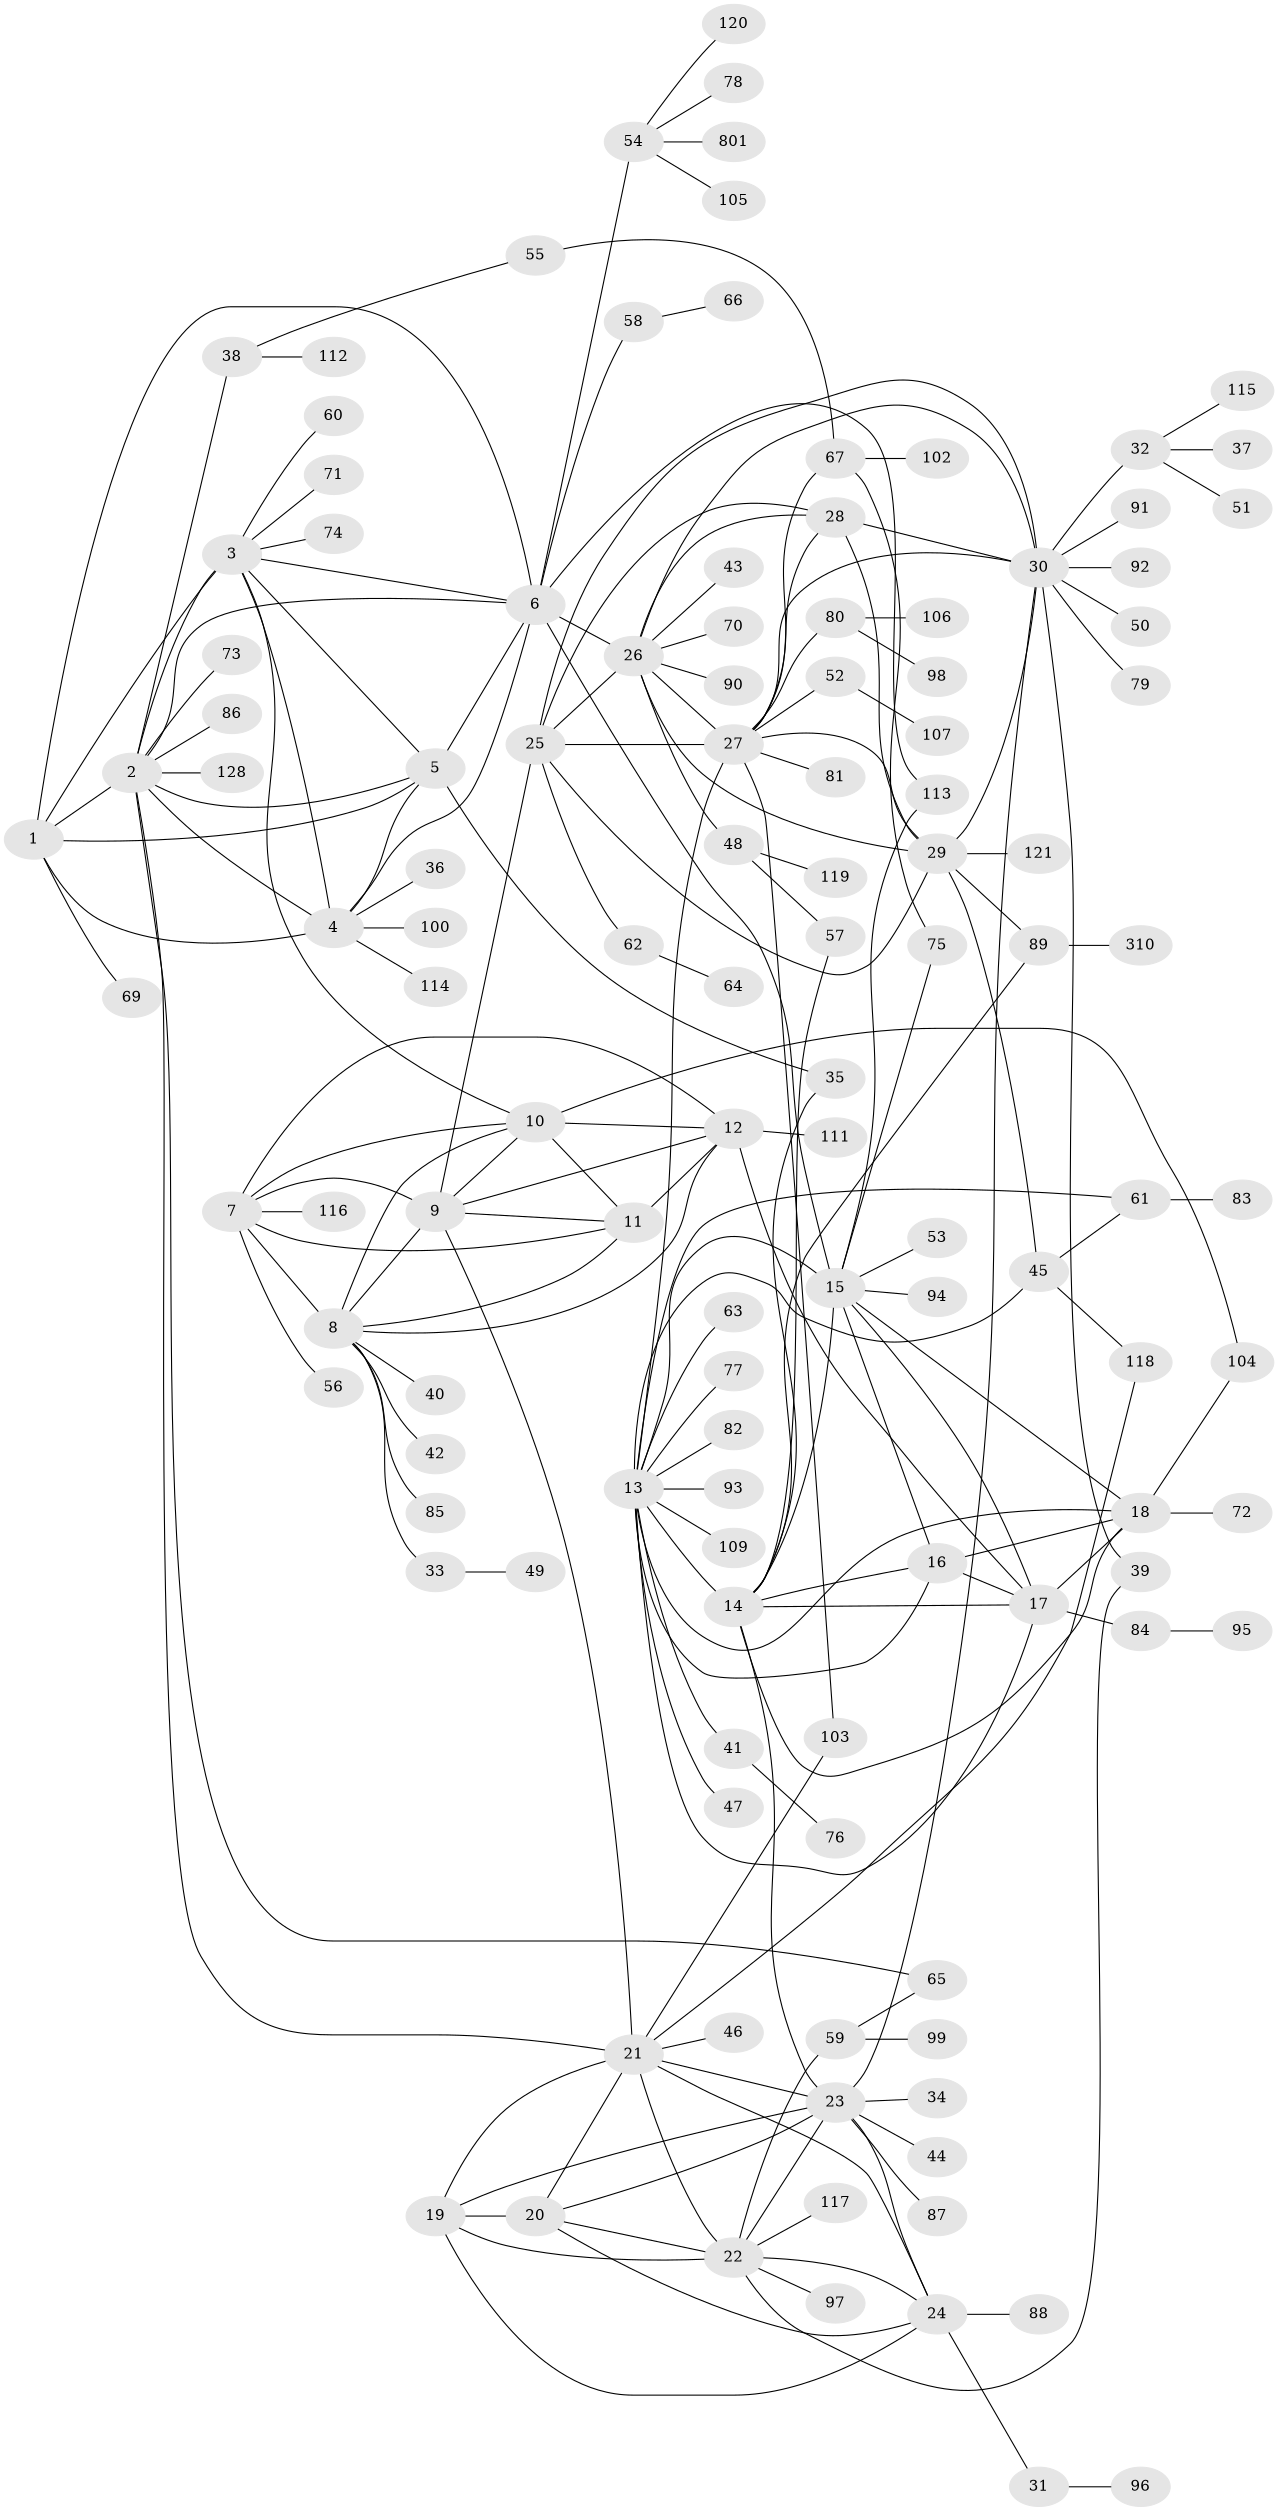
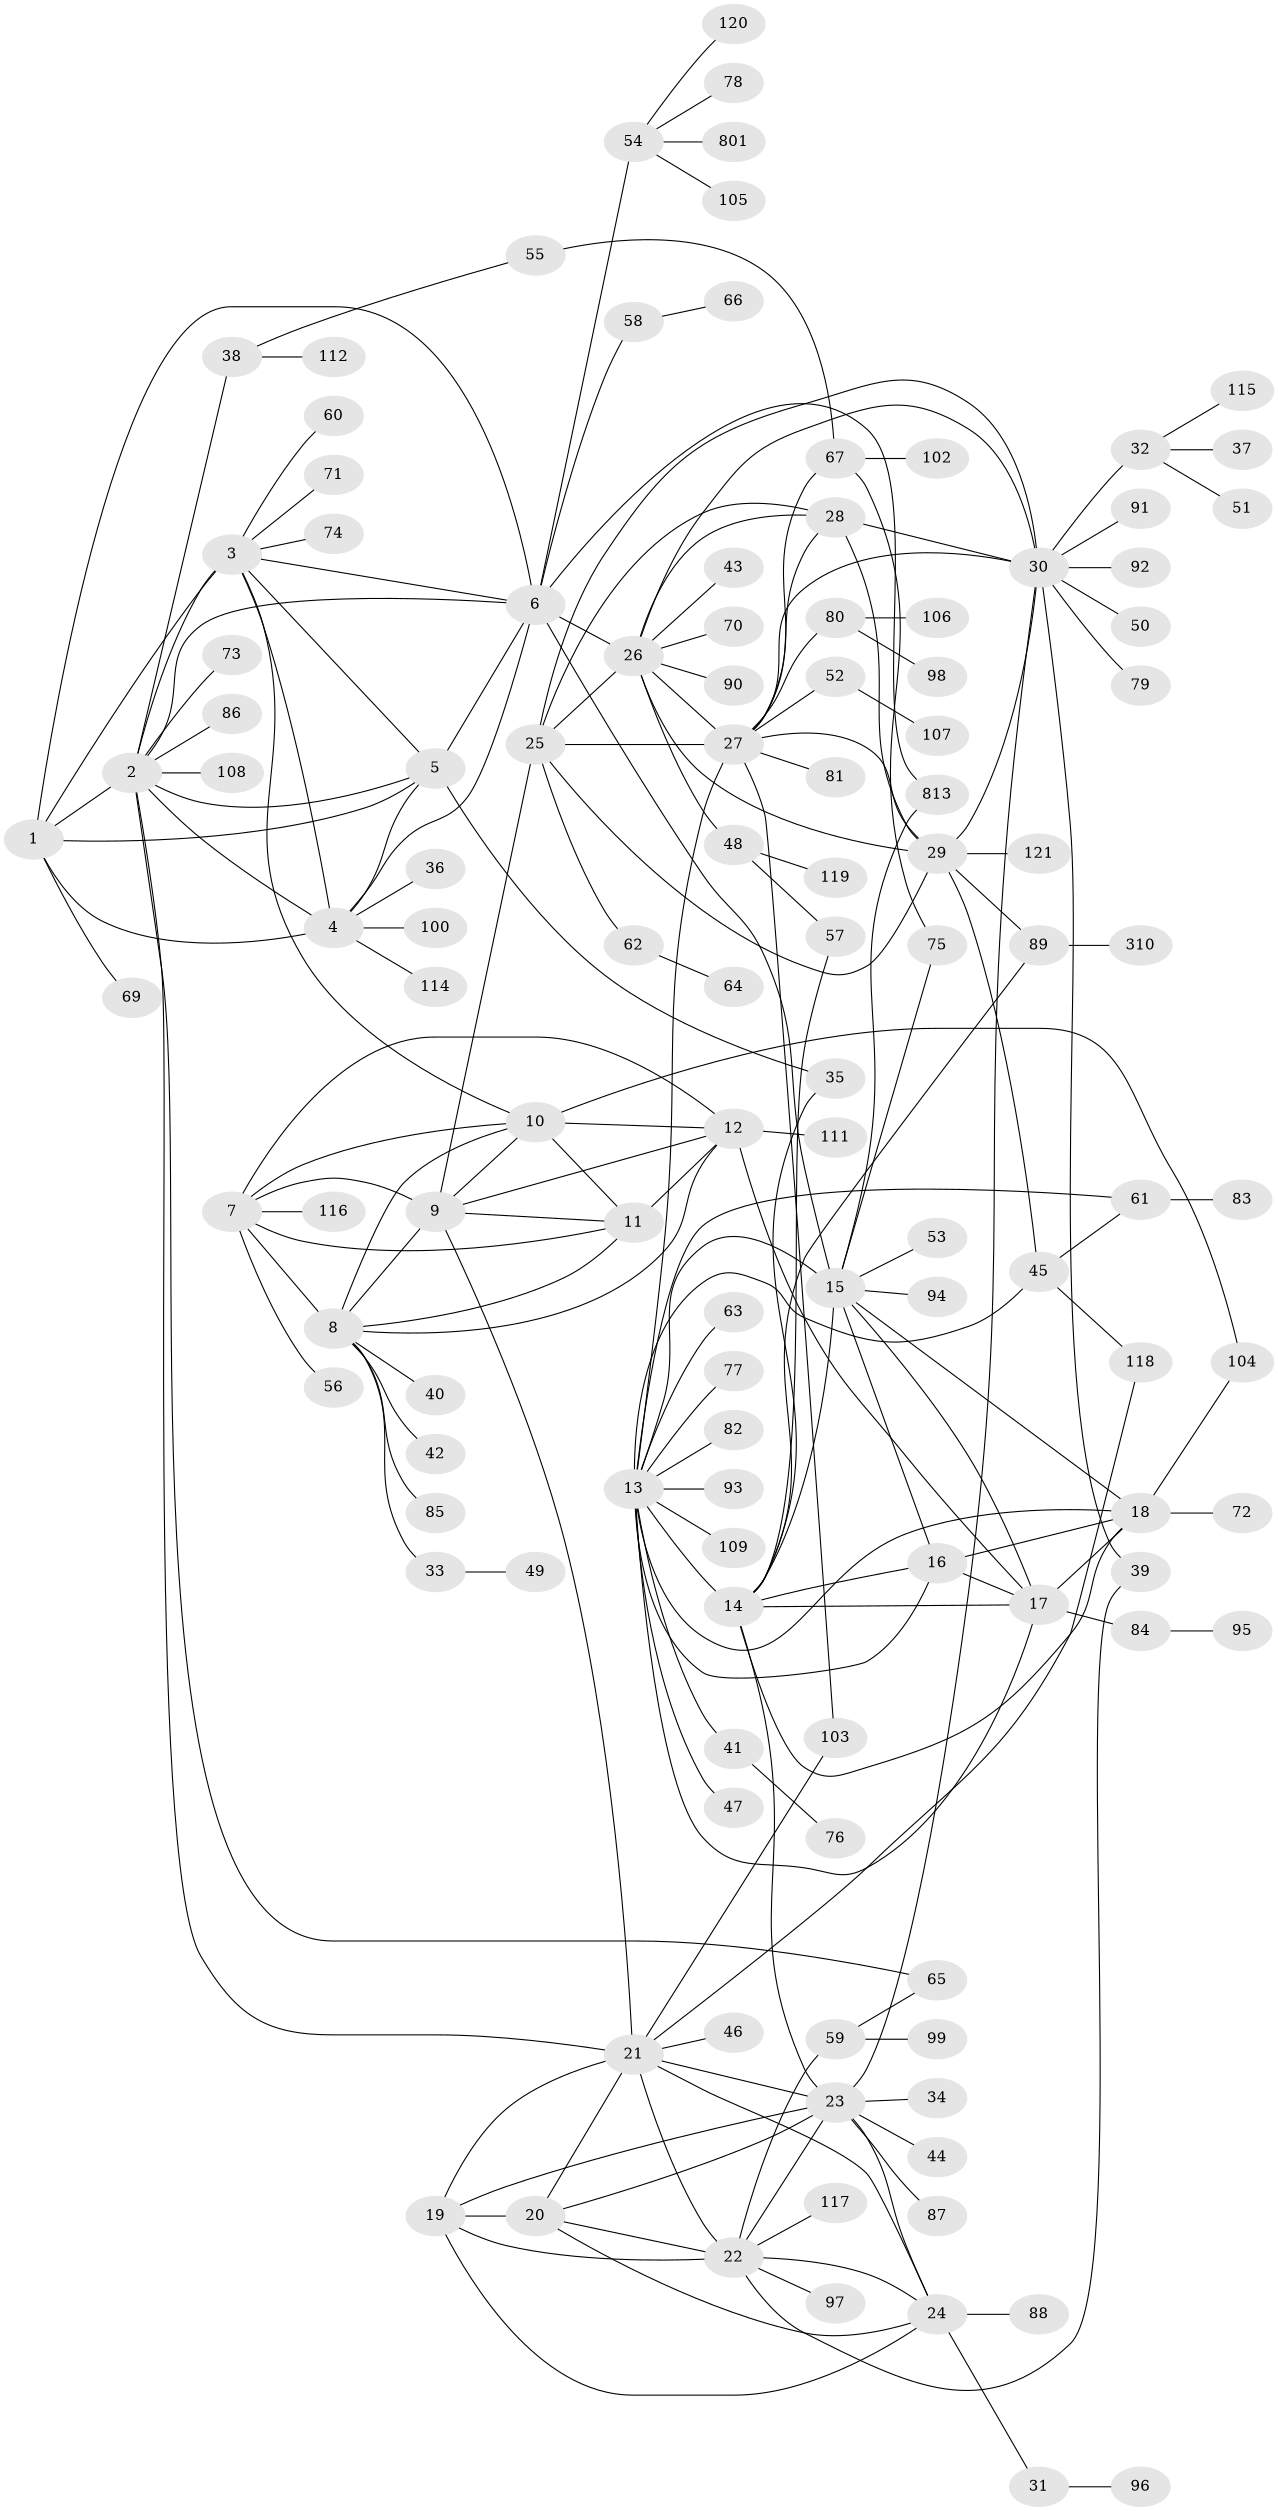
node "128": label "128" -> "108"
node "113": label "113" -> "813"
